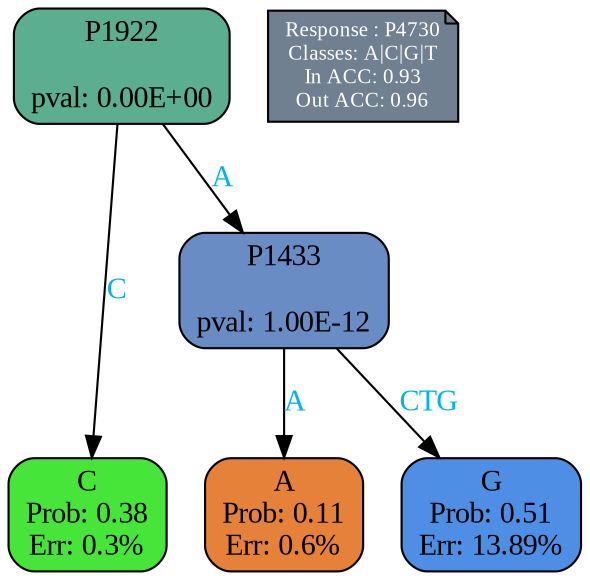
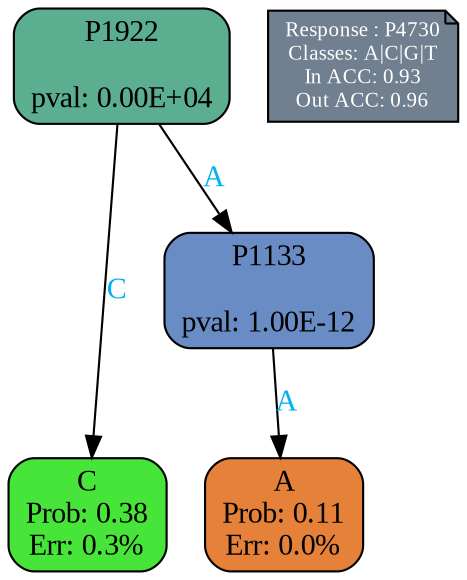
node "P1922 pval: 0.00E+00": label "P1922 pval: 0.00E+00" -> "P1922 pval: 0.00E+04"
node "P1433 pval: 1.00E-12": label "P1433 pval: 1.00E-12" -> "P1133 pval: 1.00E-12"
node "A Prob: 0.11 Err: 0.6%": label "A Prob: 0.11 Err: 0.6%" -> "A Prob: 0.11 Err: 0.0%"
node "G Prob: 0.51 Err: 13.89%": removed
